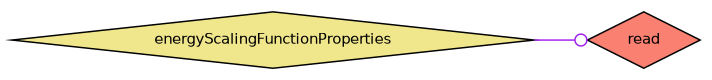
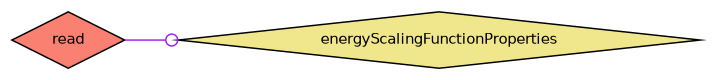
edge "energyScalingFunctionProperties" -> "read": reversed
